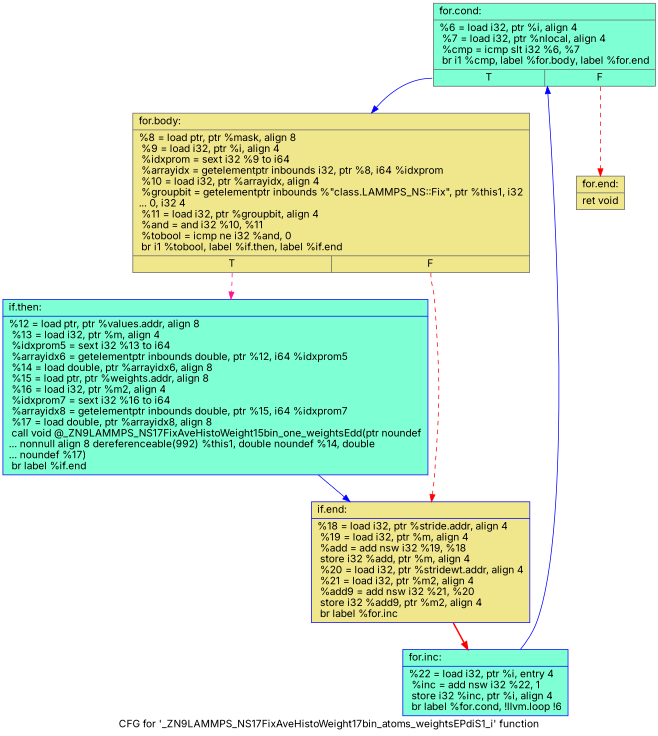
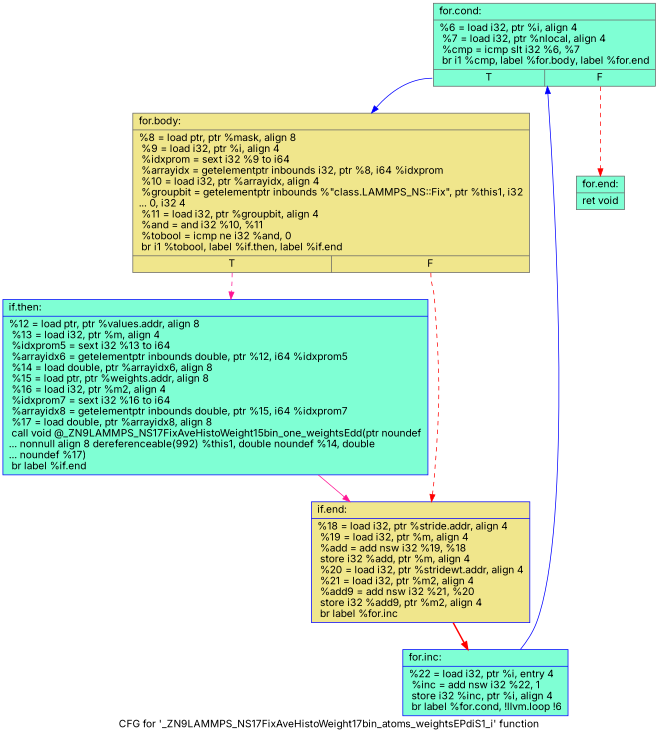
node "for.end:": fillcolor khaki -> aquamarine
edge "if.then:" -> "if.end:": color blue -> deeppink
